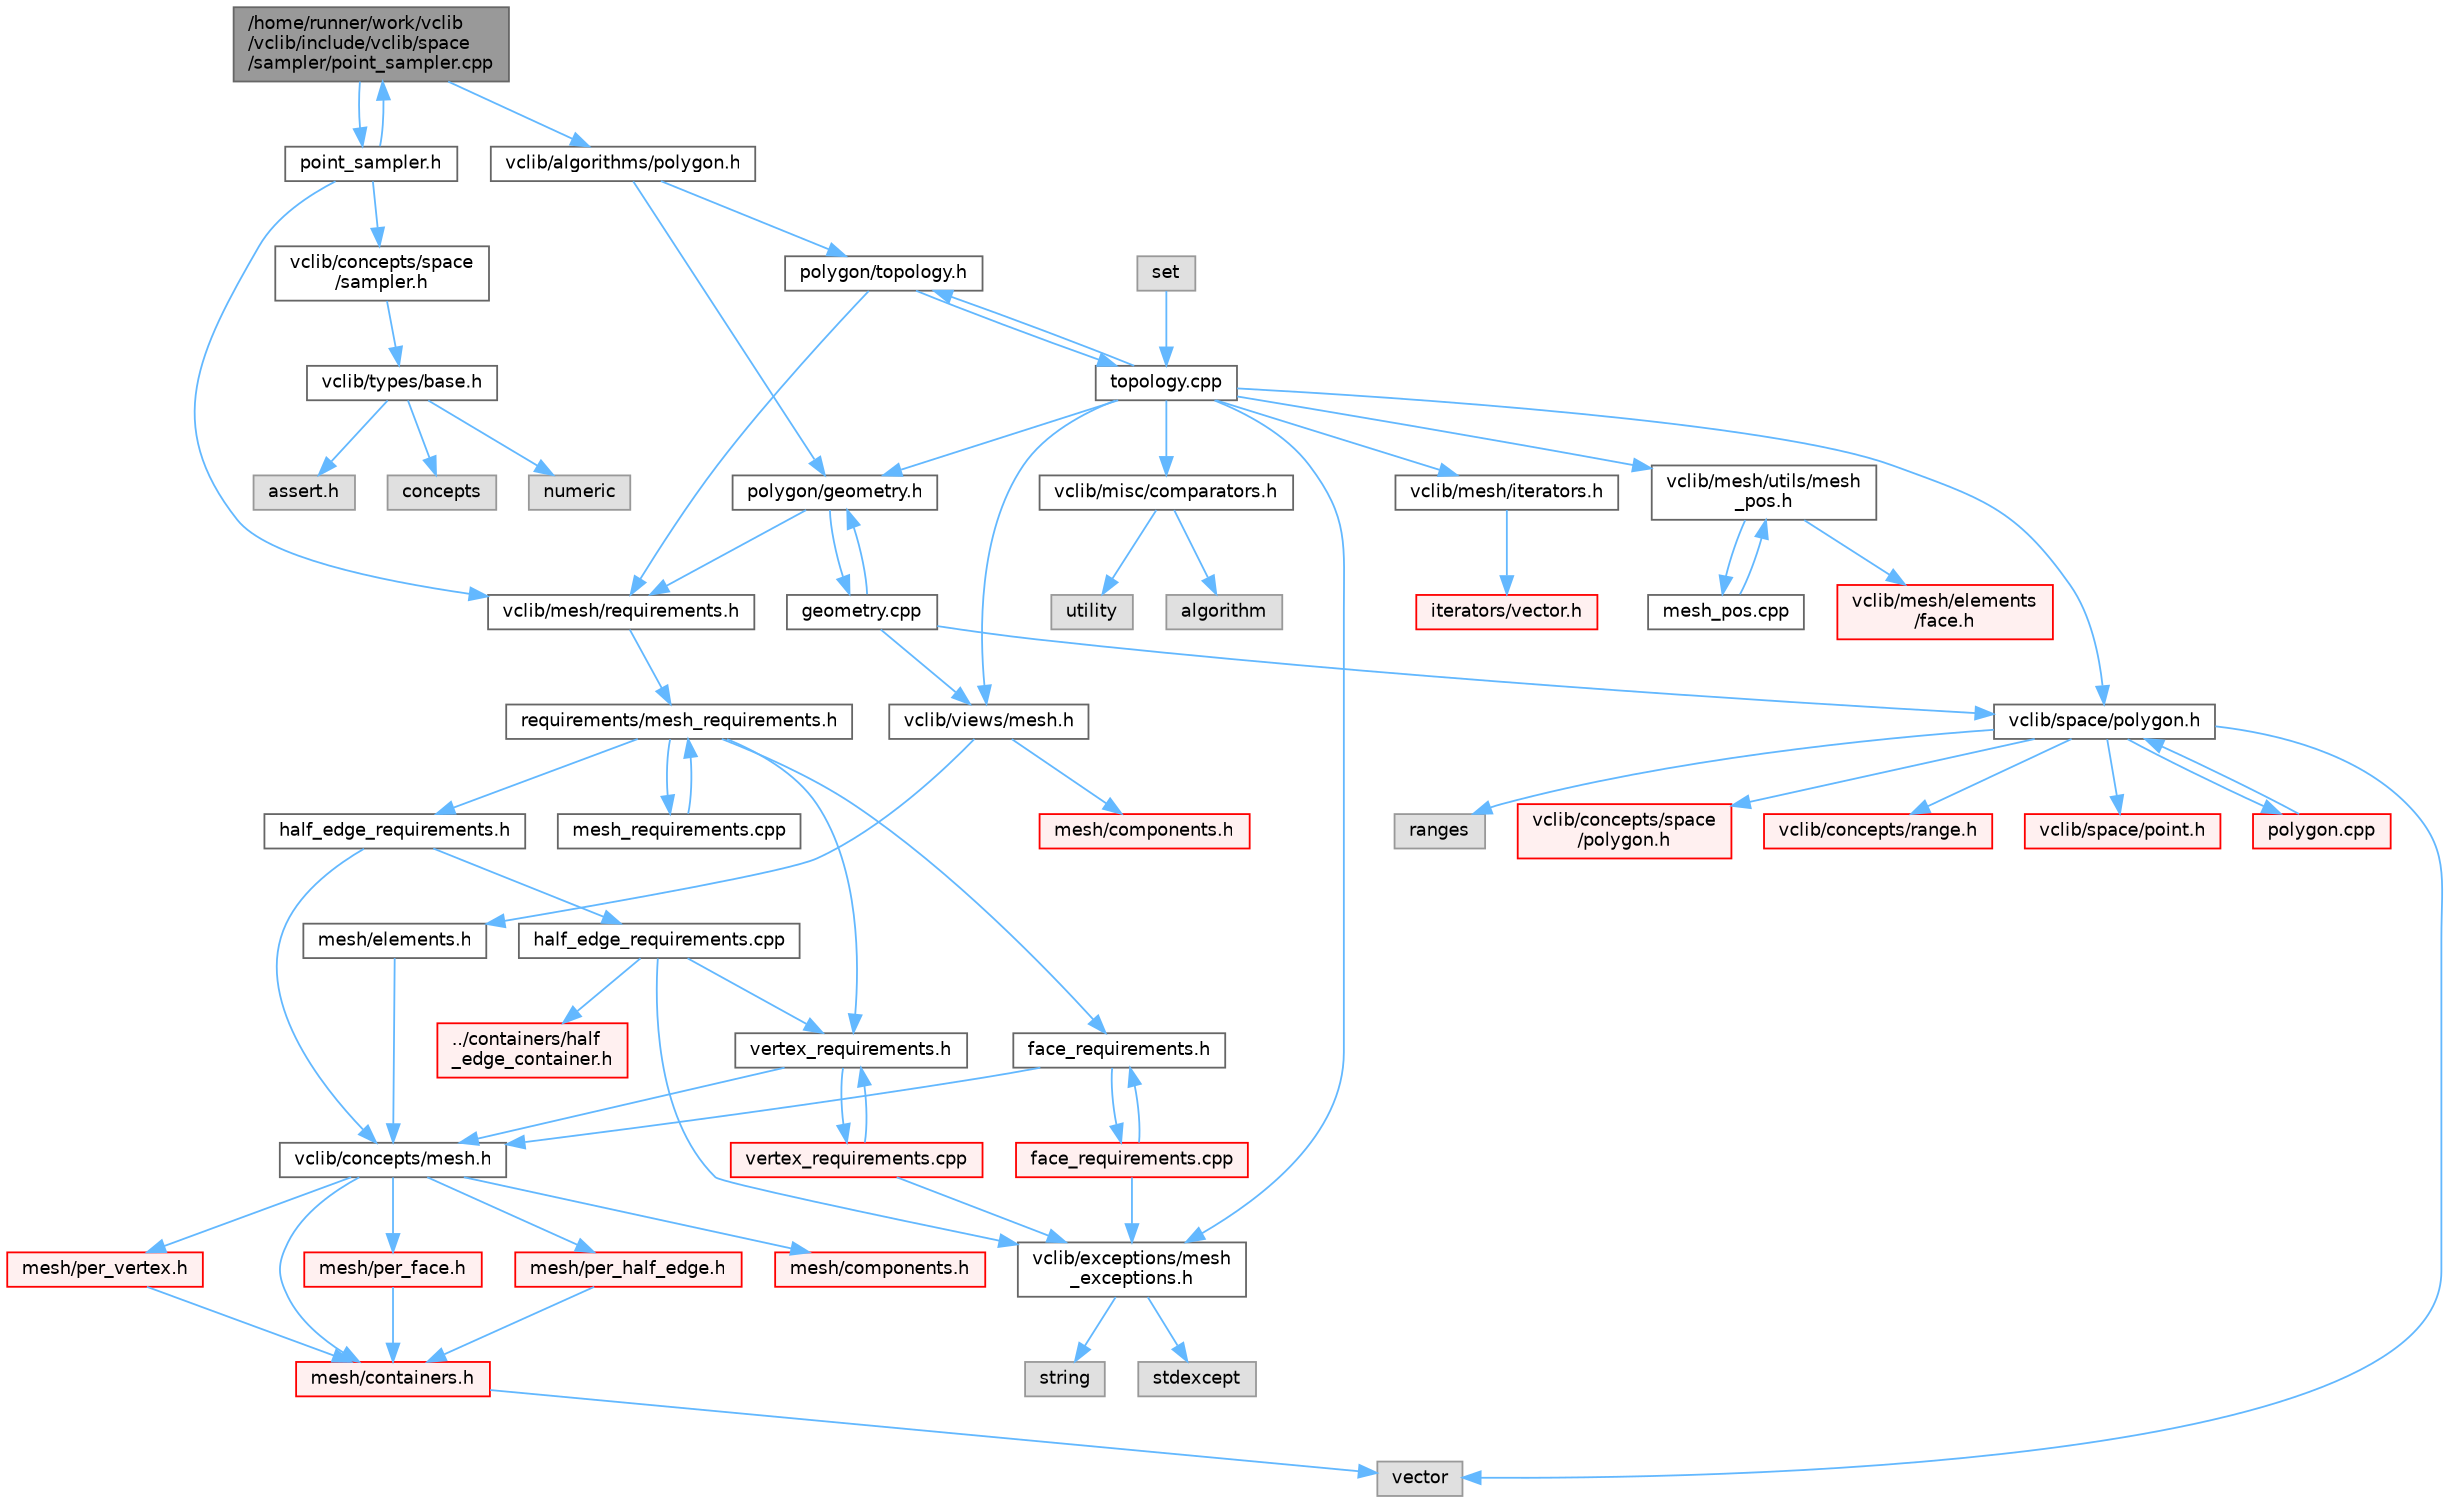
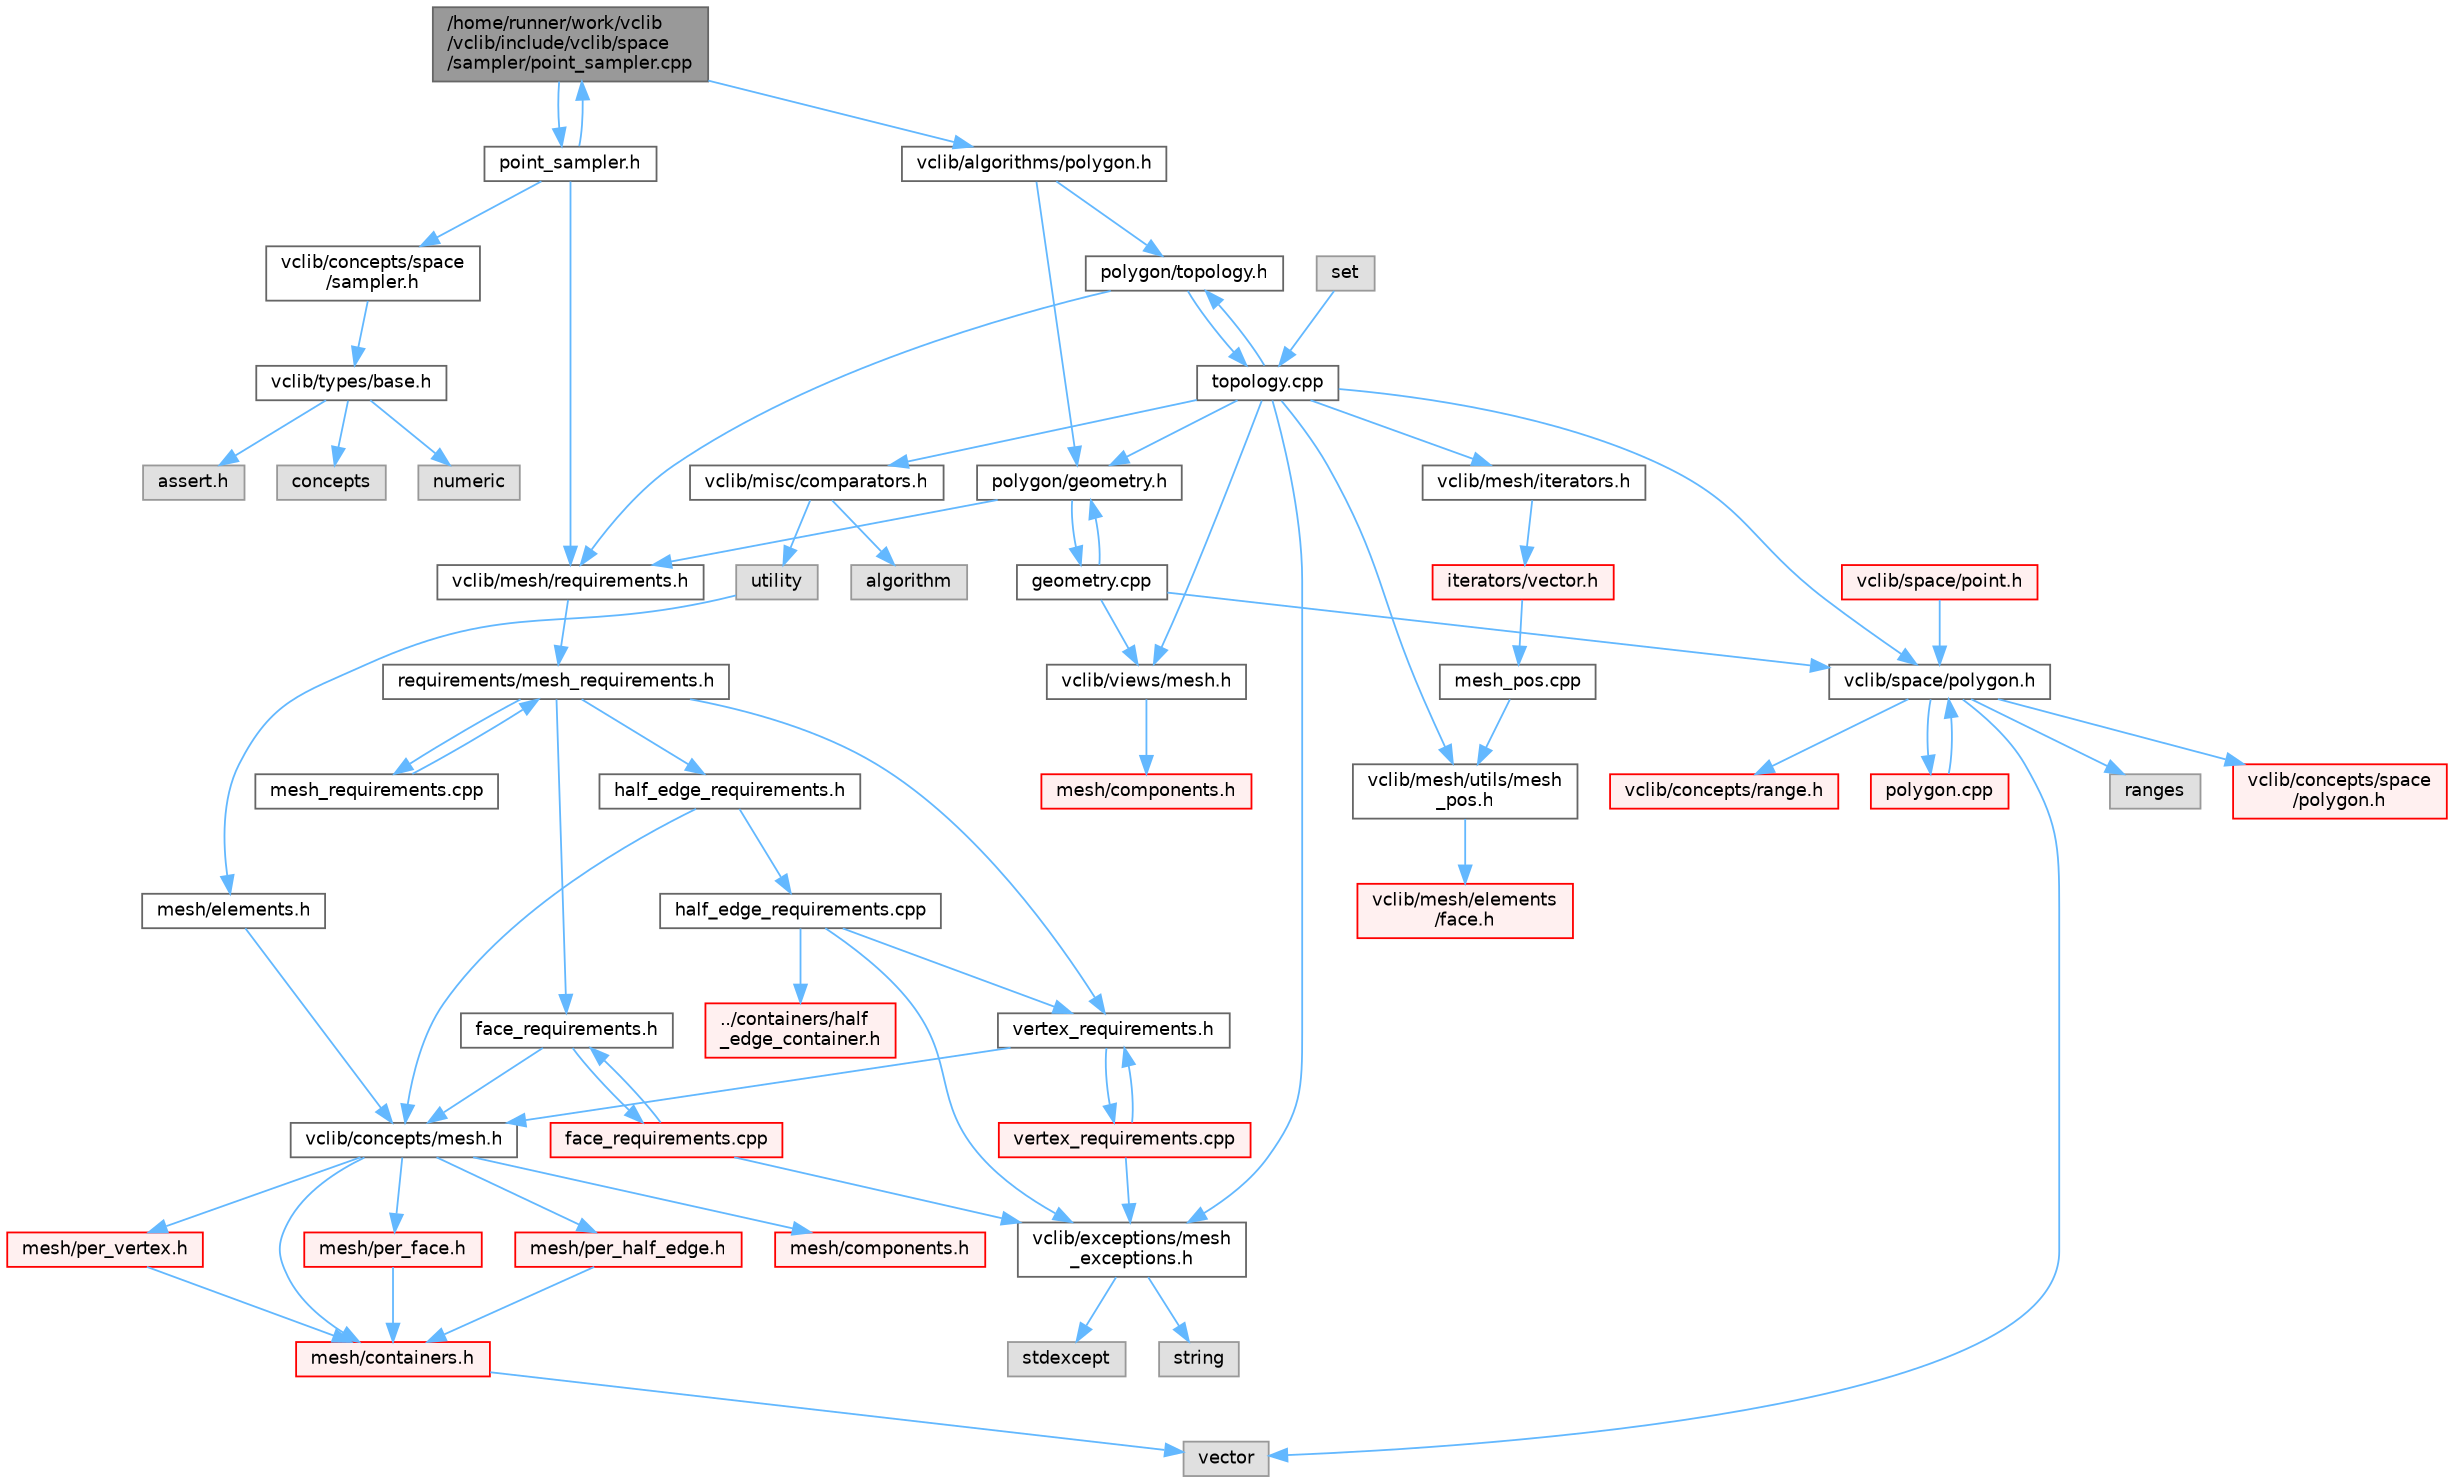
edge "vclib/mesh/utils/mesh _pos.h" -> "mesh_pos.cpp": now "iterators/vector.h" -> "mesh_pos.cpp"
edge "vclib/space/polygon.h" -> "vclib/space/point.h": reversed
edge "vclib/views/mesh.h" -> "mesh/elements.h": now "utility" -> "mesh/elements.h"
